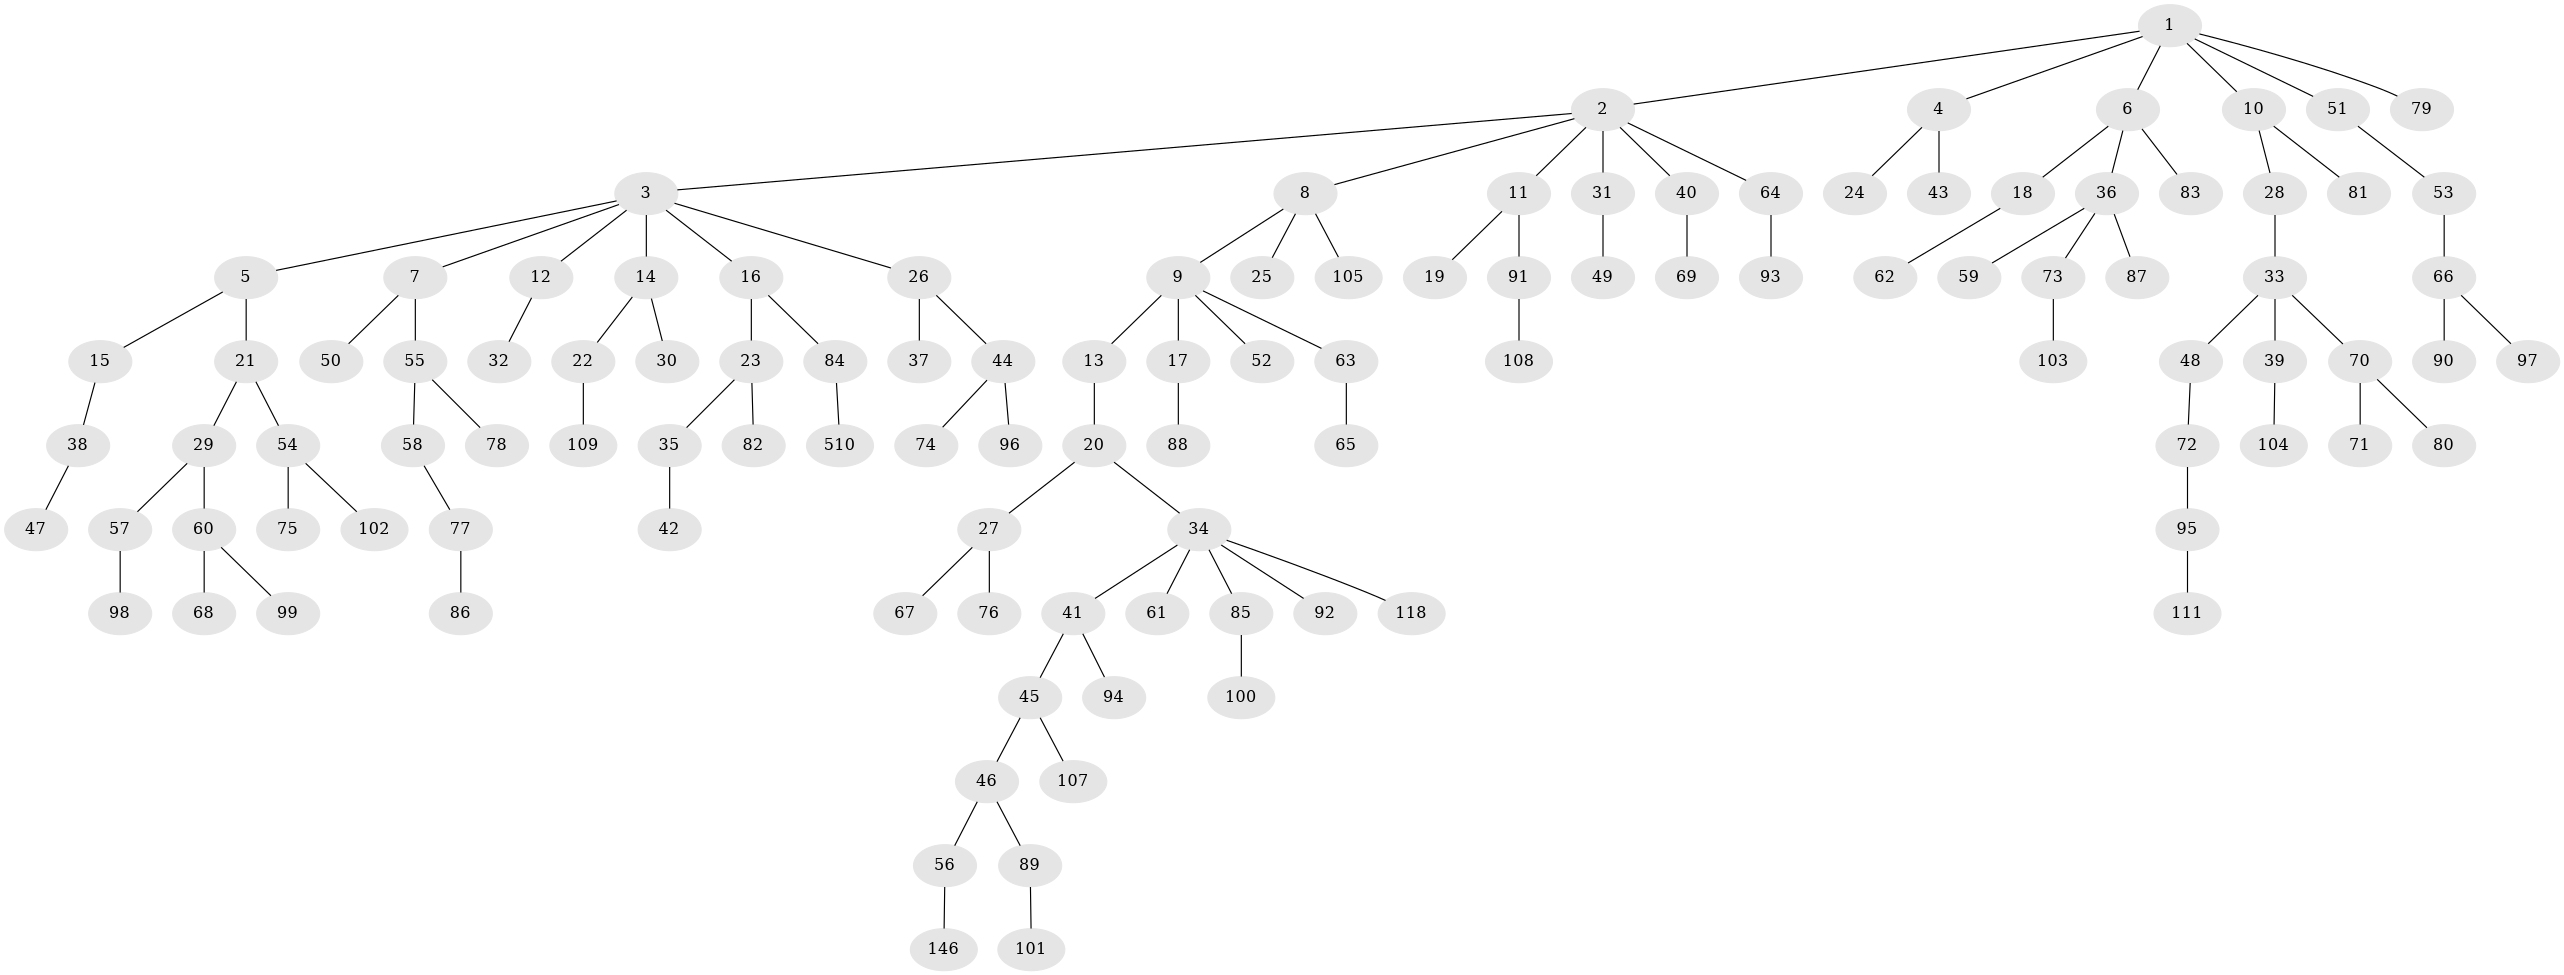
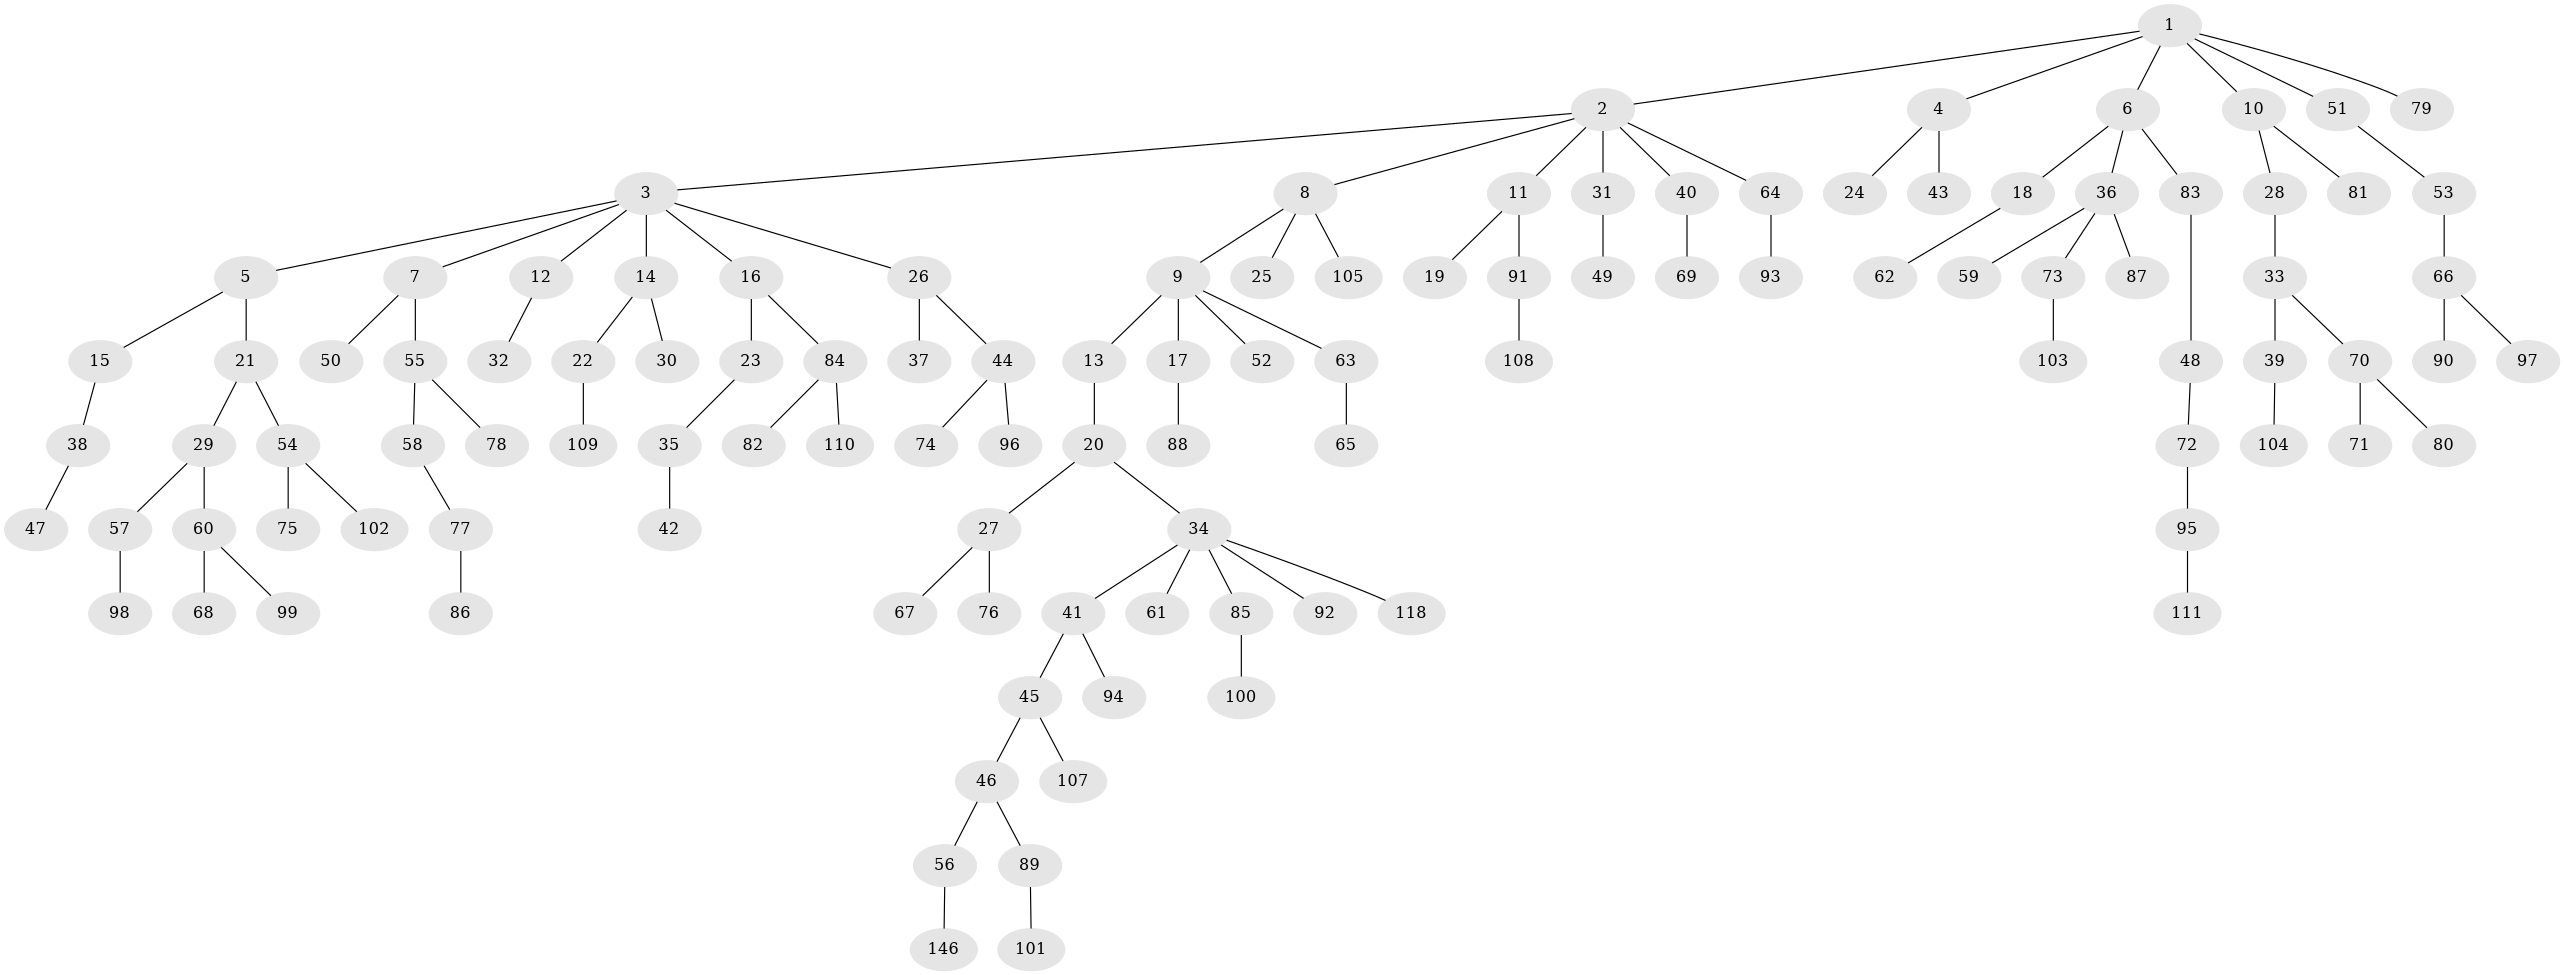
edge "33" -- "48": now "83" -- "48"
edge "23" -- "82": now "84" -- "82"
node "510": label "510" -> "110"
